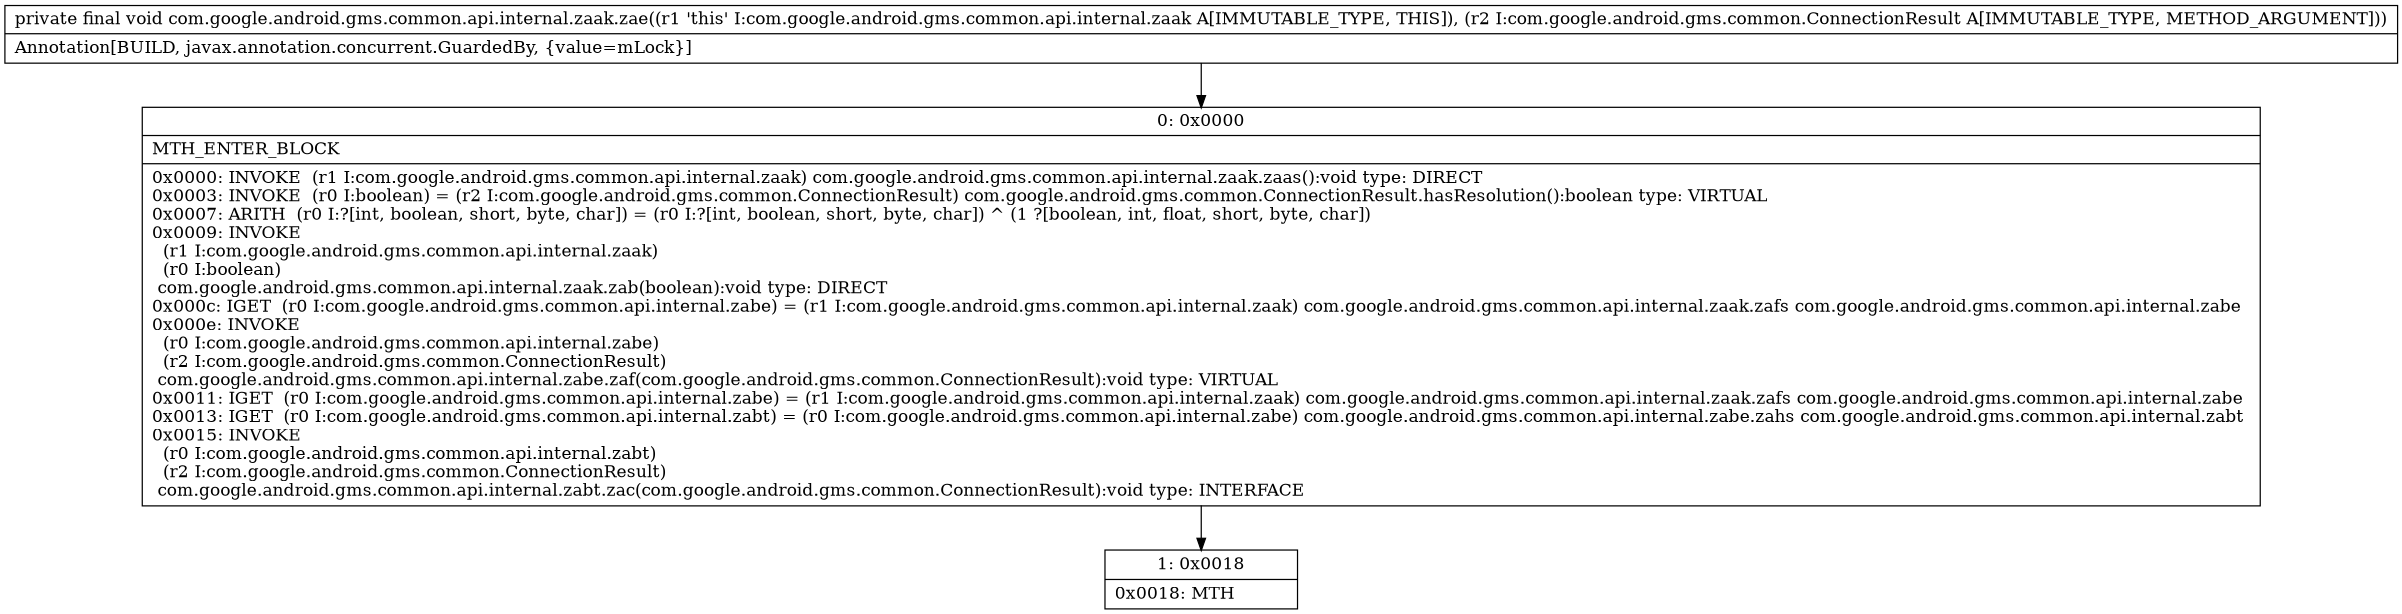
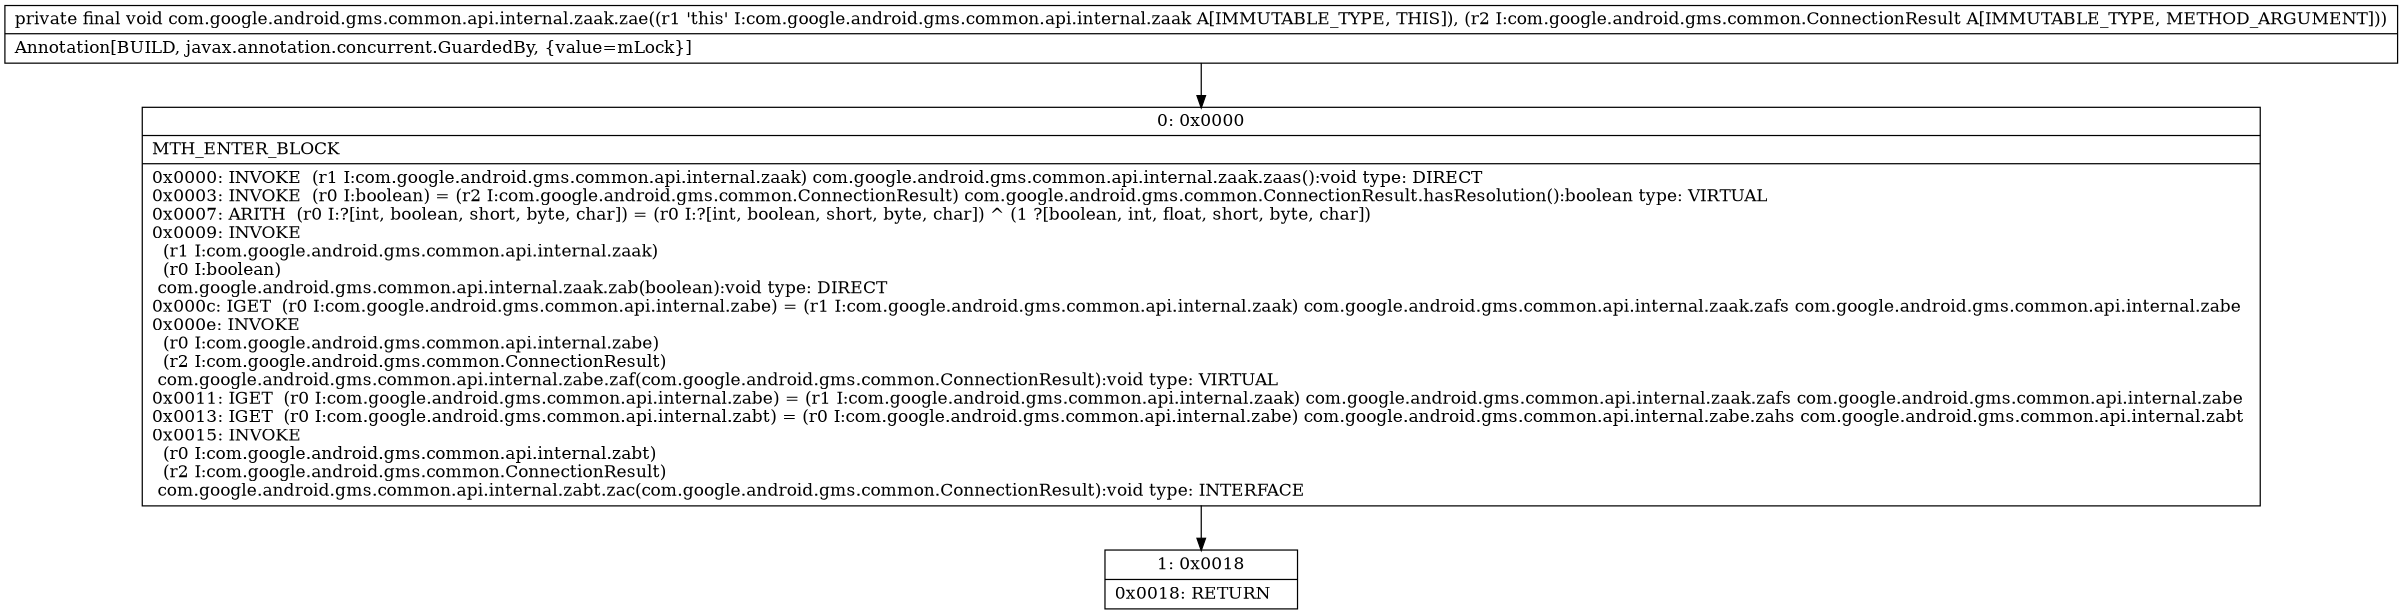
node "1: 0x0018": text "0x0018: MTH" -> "0x0018: RETURN"
